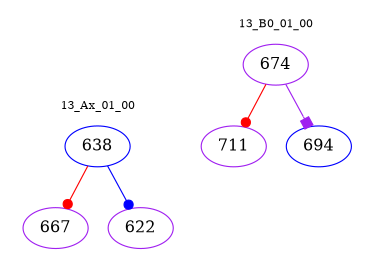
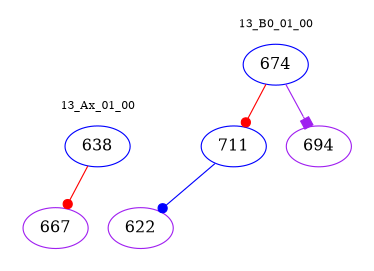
node "674": color purple -> blue
node "711": color purple -> blue
node "694": color blue -> purple
edge "638" -> "622": now "711" -> "622"
